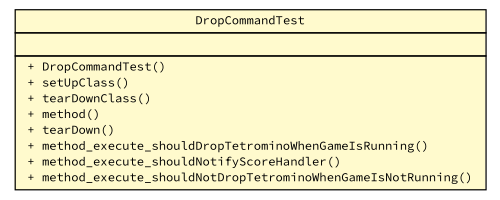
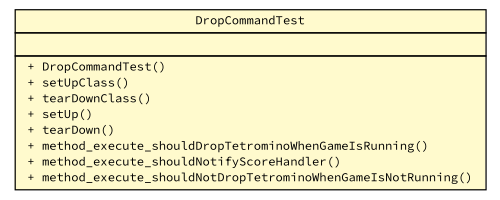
node "DropCommandTest": text "+ method()" -> "+ setUp()"
